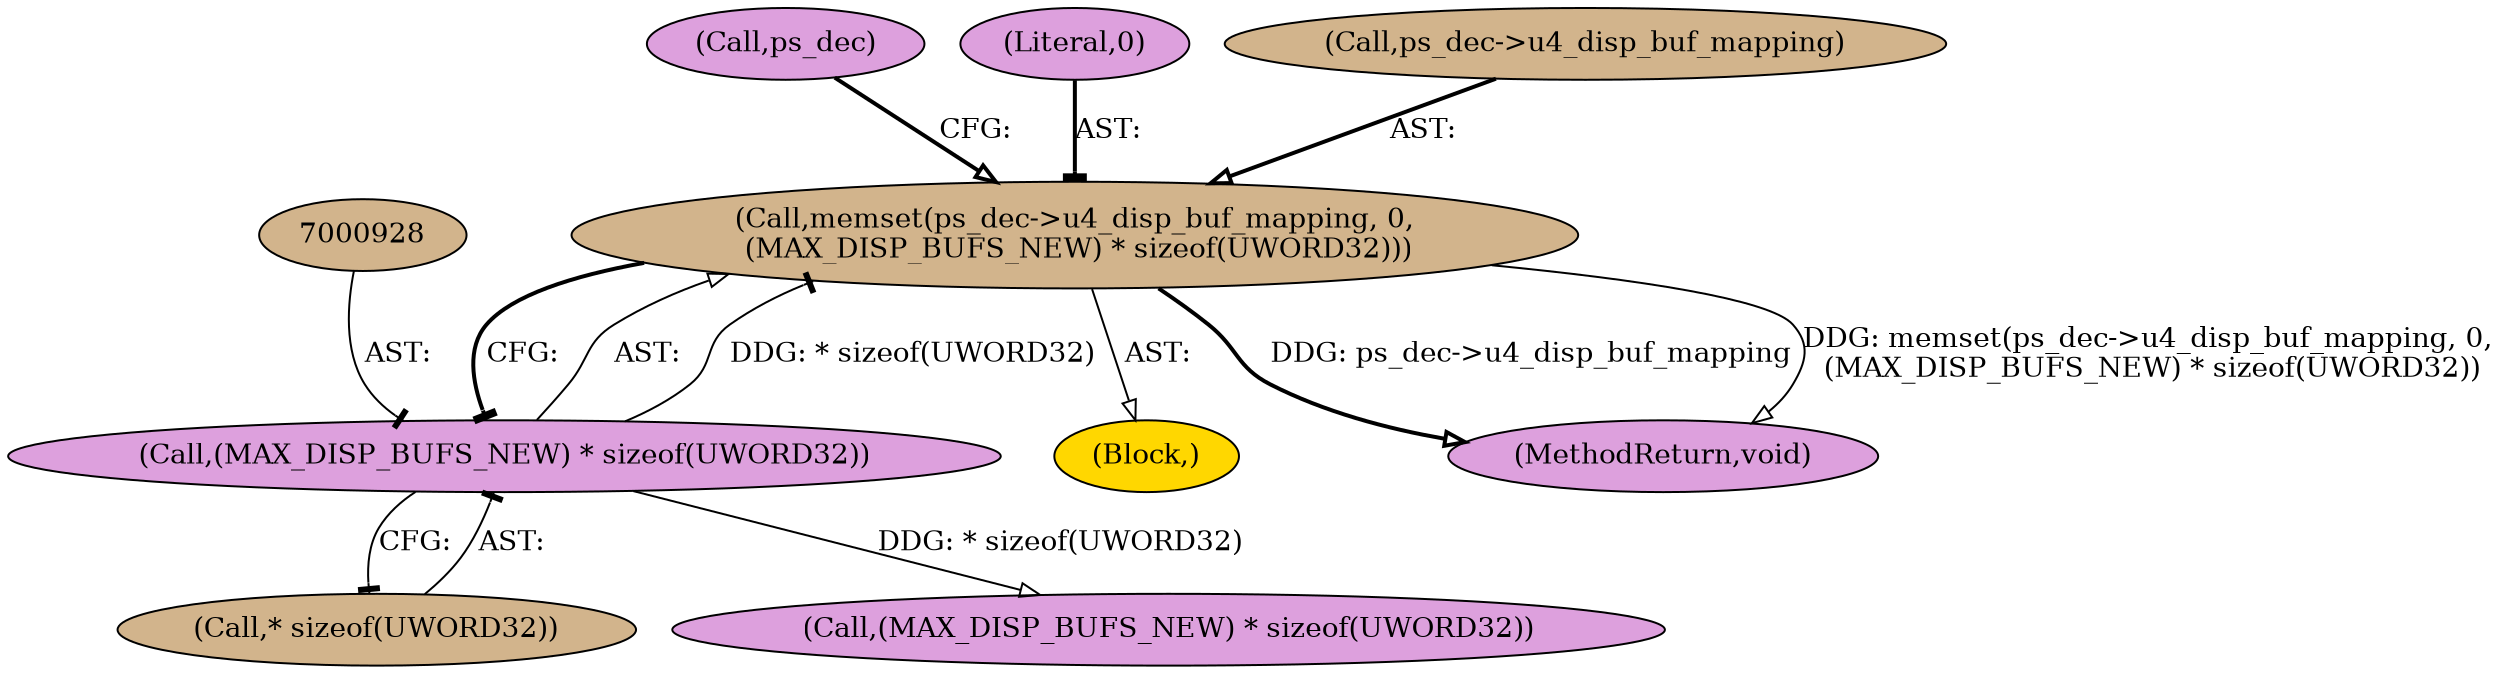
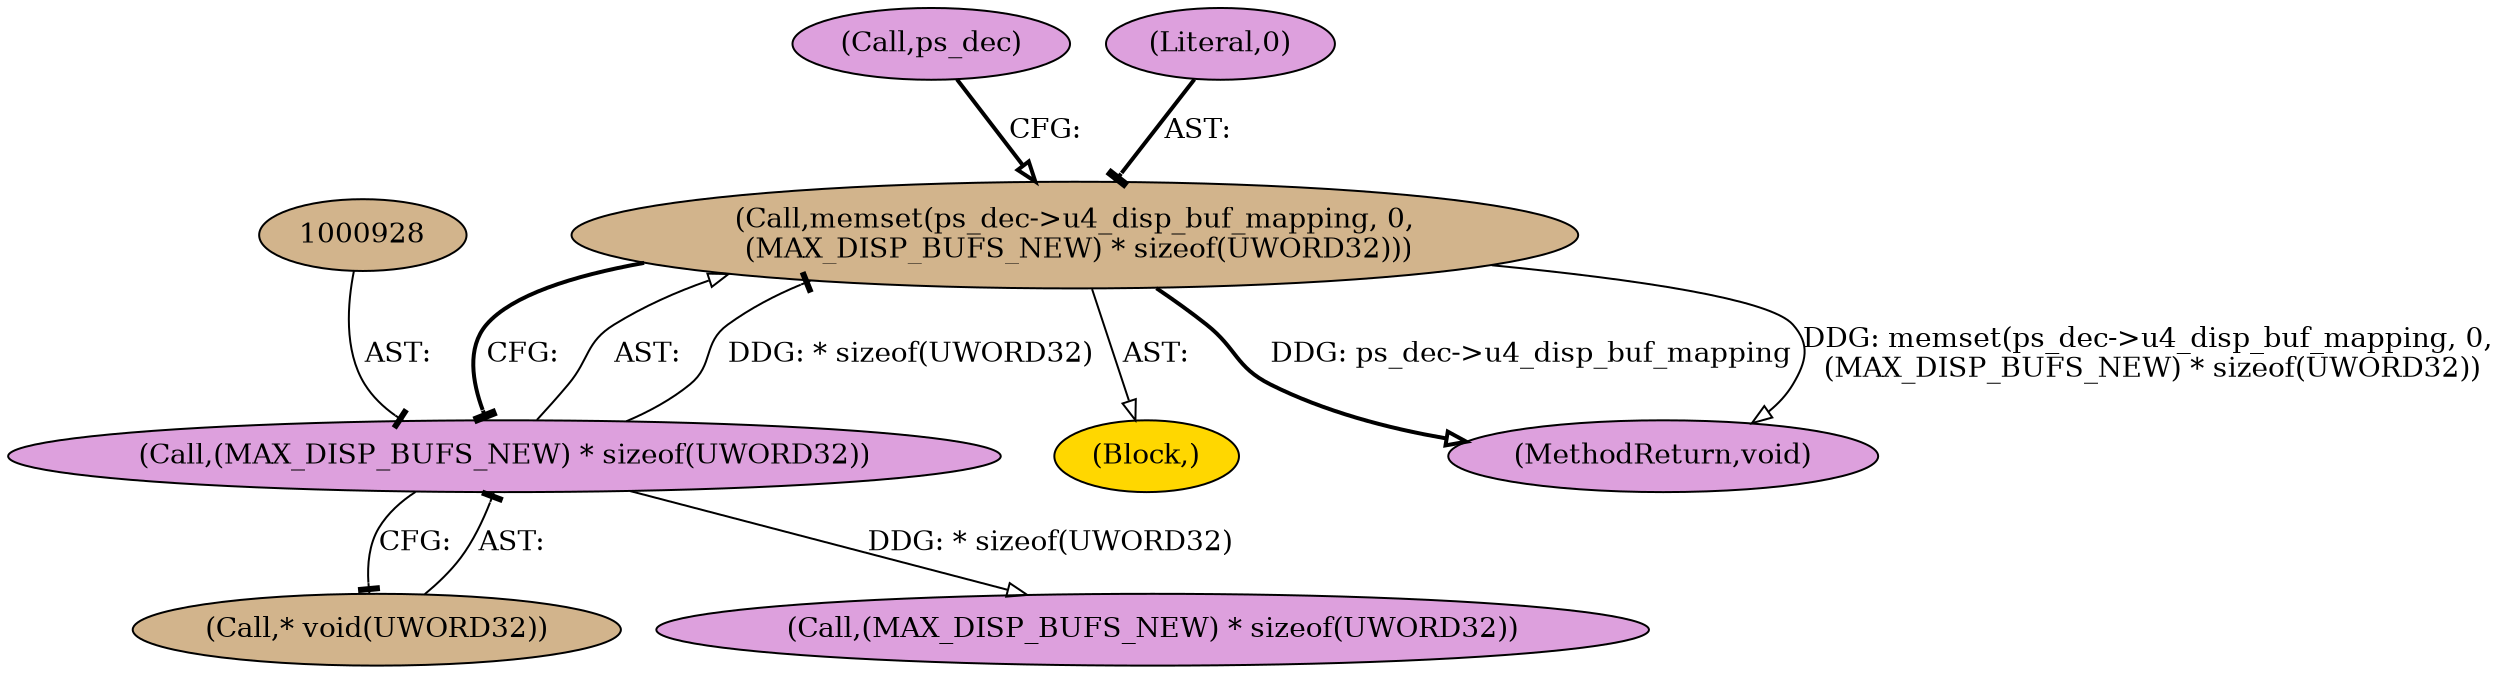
node "(Call,ps_dec->u4_disp_buf_mapping)": removed
node "7000928": label "7000928" -> "1000928"
node "(Call,* sizeof(UWORD32))": label "(Call,* sizeof(UWORD32))" -> "(Call,* void(UWORD32))"
